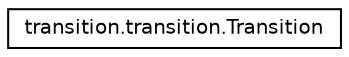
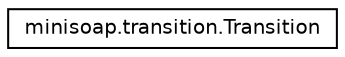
node "transition.transition.Transition": label "transition.transition.Transition" -> "minisoap.transition.Transition"
